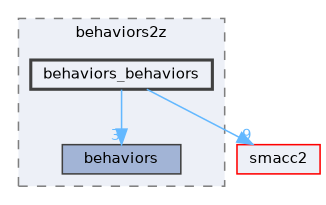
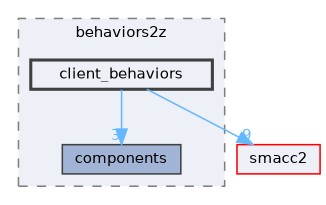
node "behaviors_behaviors": label "behaviors_behaviors" -> "client_behaviors"
node "behaviors": label "behaviors" -> "components"
